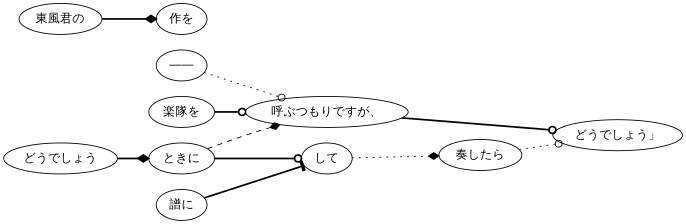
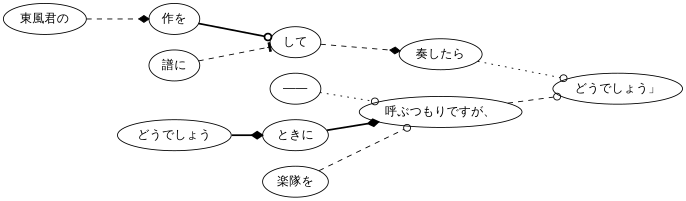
edge "東風君の" -> "作を": style bold -> dashed
edge "楽隊を" -> "呼ぶつもりですが、": style bold -> dashed
edge "呼ぶつもりですが、" -> "どうでしょう」": style bold -> dashed
edge "ときに" -> "呼ぶつもりですが、": style dashed -> bold
edge "して" -> "奏したら": style dotted -> dashed
edge "ときに" -> "して": now "作を" -> "して"
edge "譜に" -> "して": style bold -> dashed
